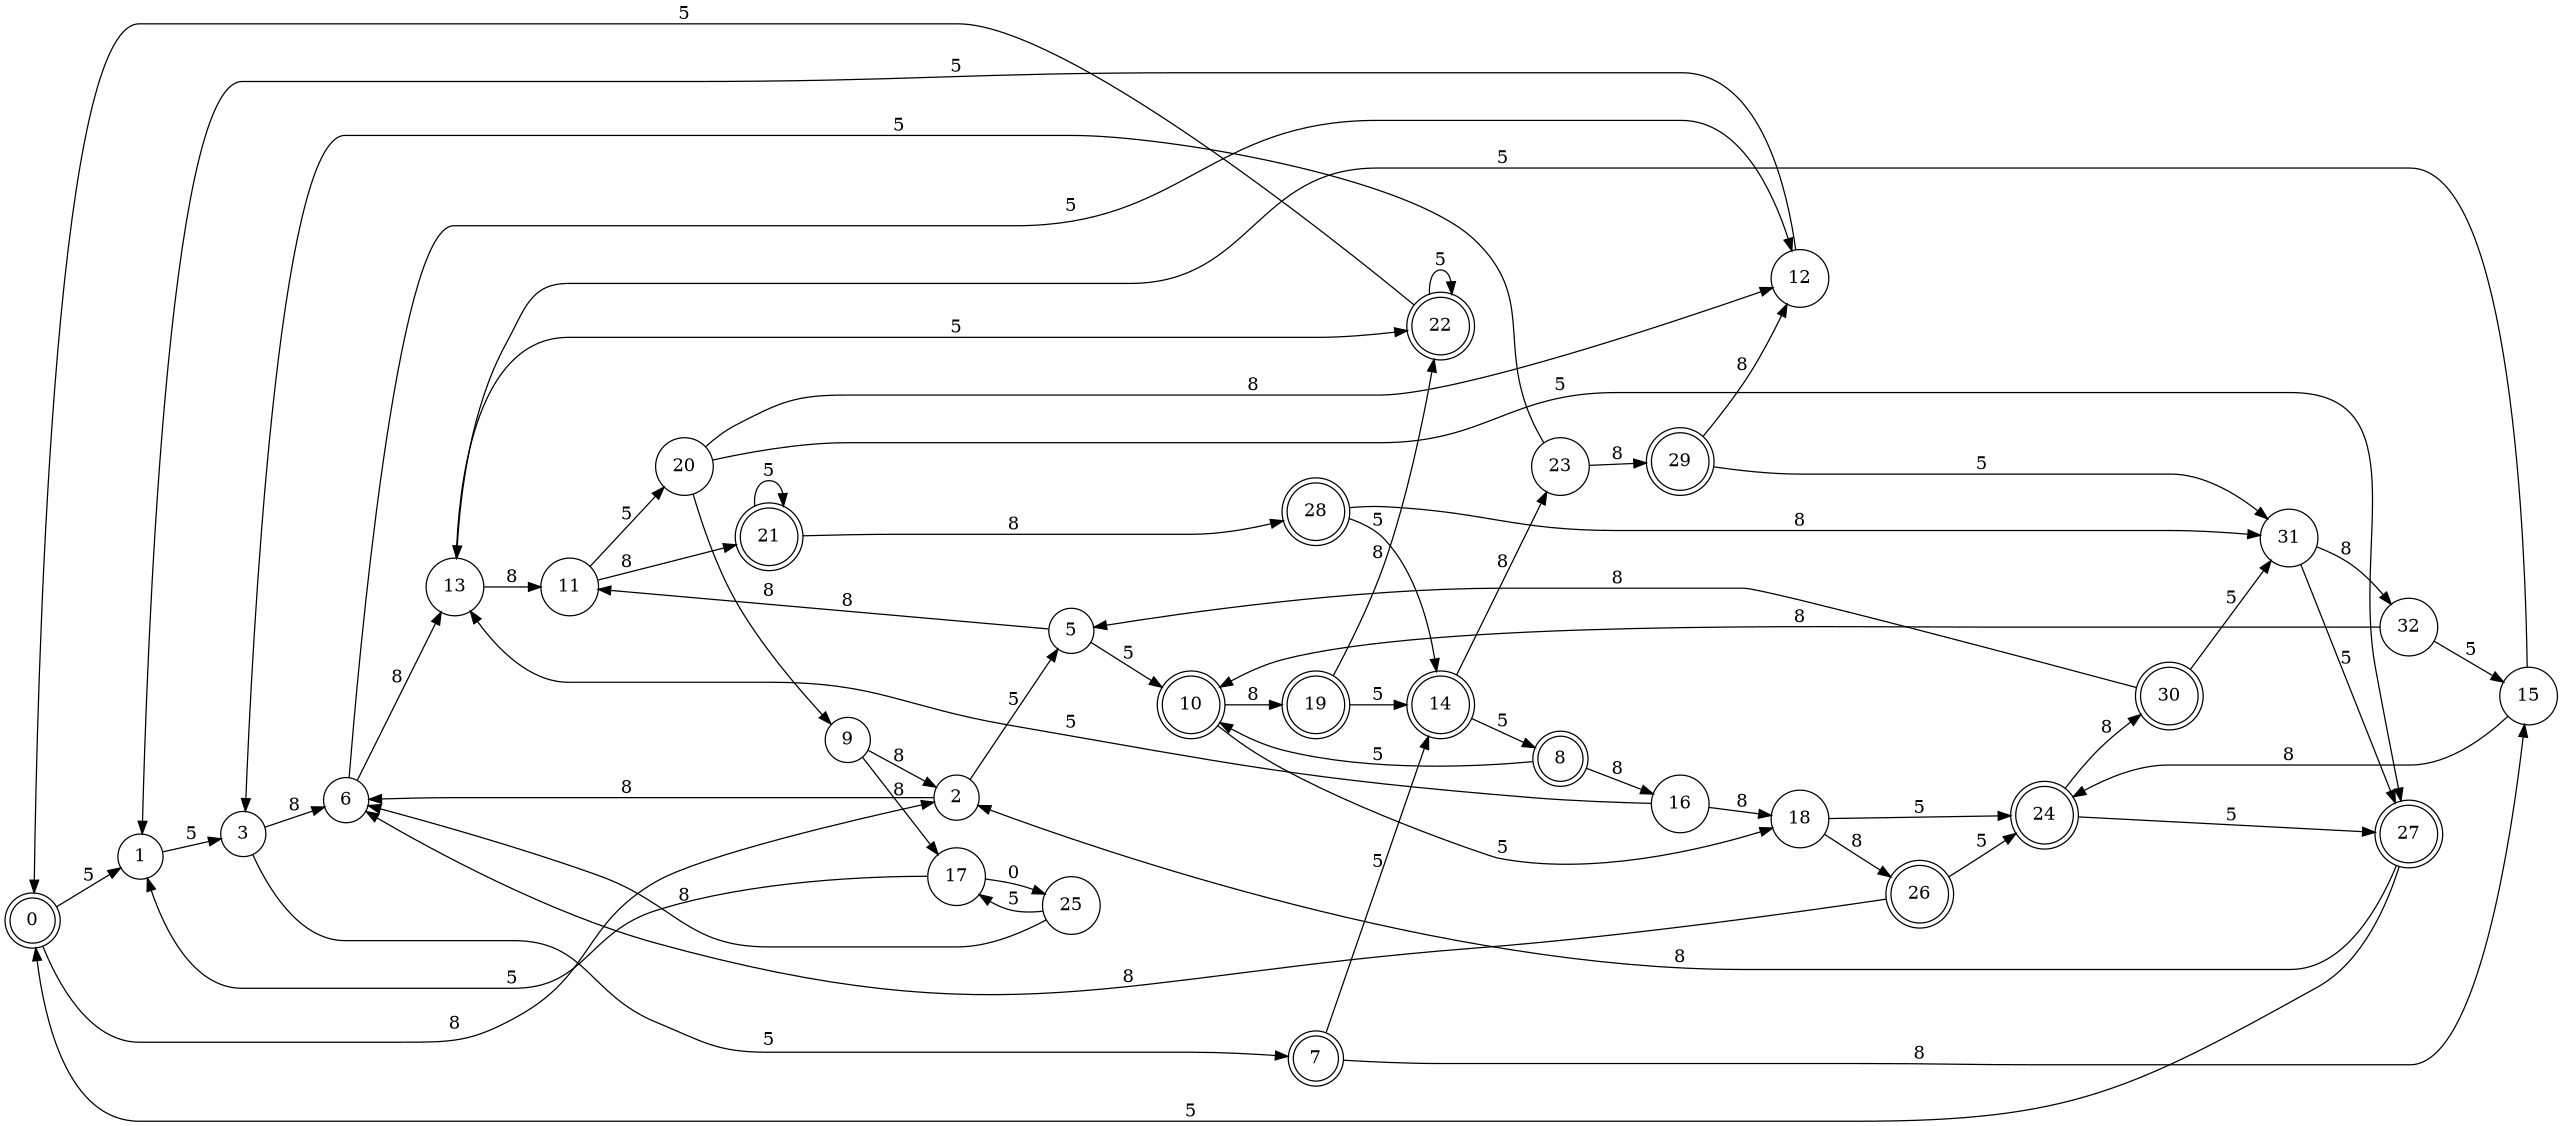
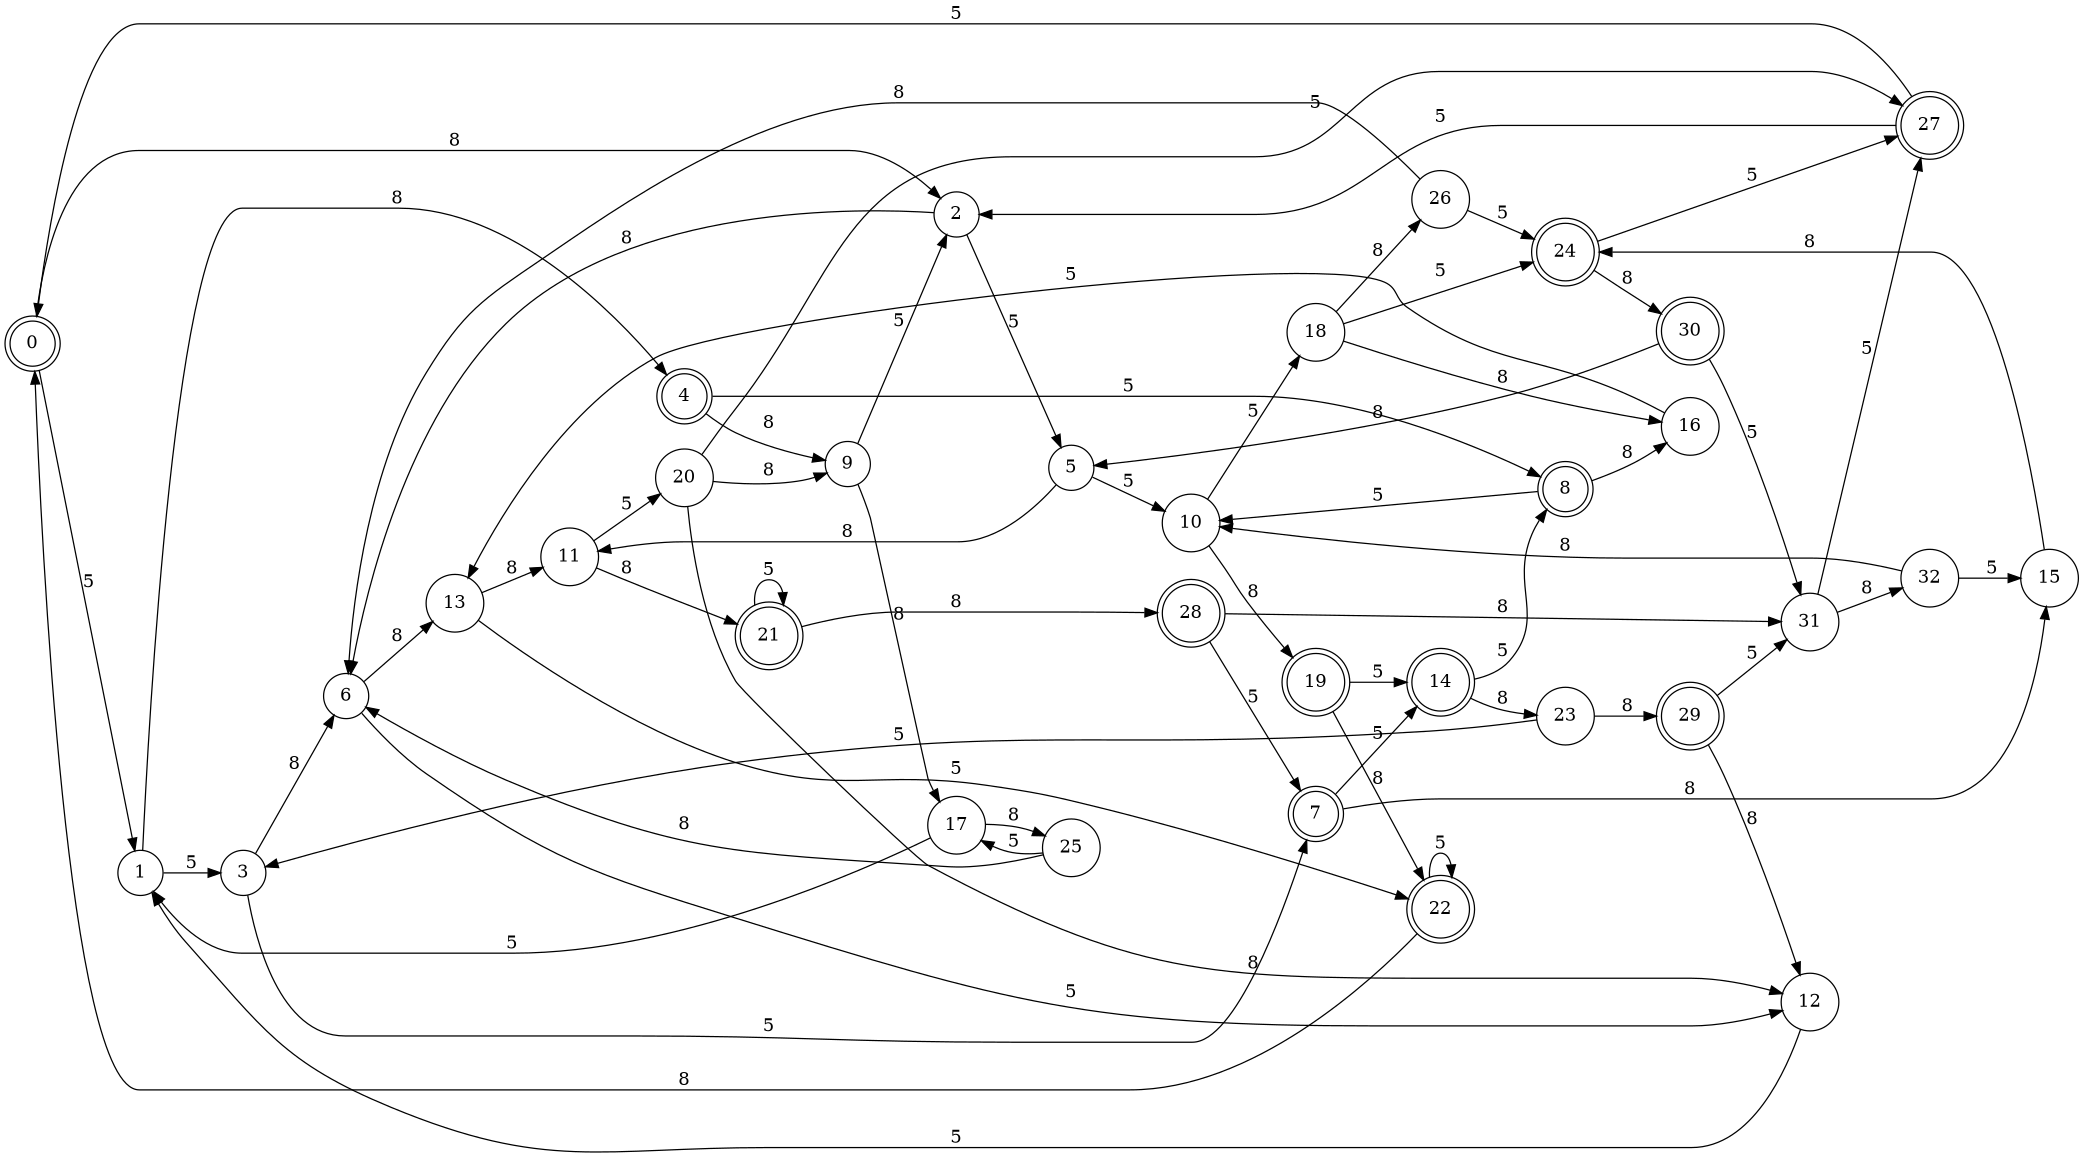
edge "22" -> "0": label "5" -> "8"
edge "15" -> "13": removed, label "5"
node "4": added
edge "28" -> "14": now "28" -> "7"
node "10": shape doublecircle -> circle
edge "9" -> "2": label "8" -> "5"
edge "16" -> "18": reversed
edge "17" -> "25": label "0" -> "8"
node "26": shape doublecircle -> circle
edge "27" -> "2": label "8" -> "5"
